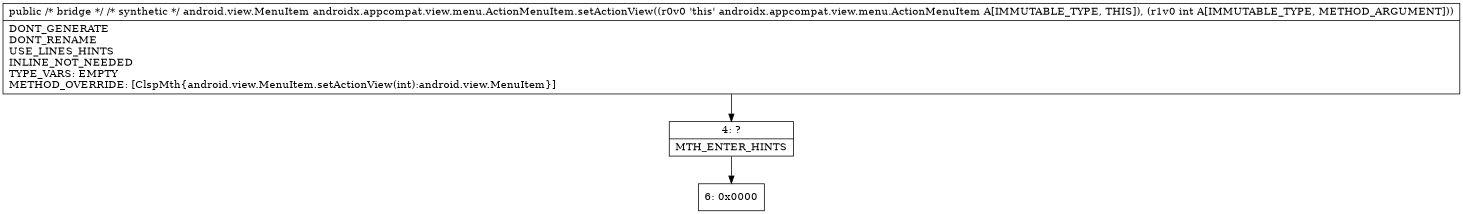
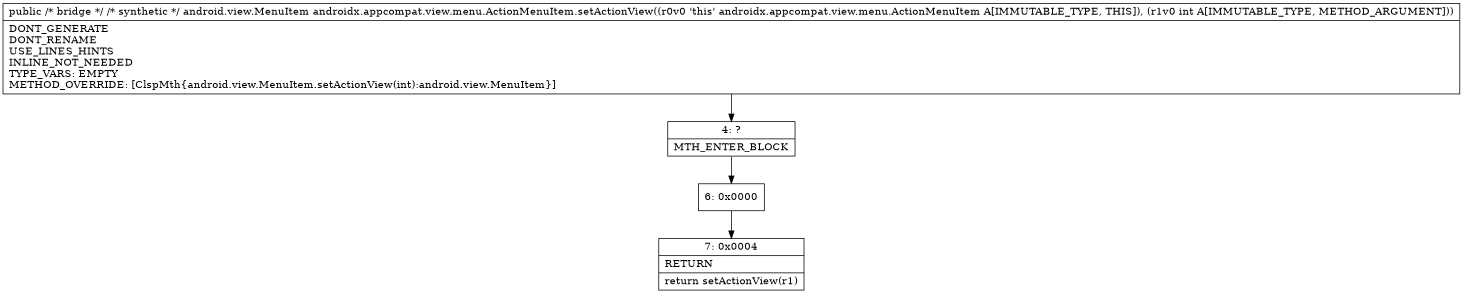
node "4: ?": text "MTH_ENTER_HINTS" -> "MTH_ENTER_BLOCK"
node "7: 0x0004": added
